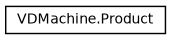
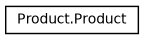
node "VDMachine.Product": label "VDMachine.Product" -> "Product.Product"
